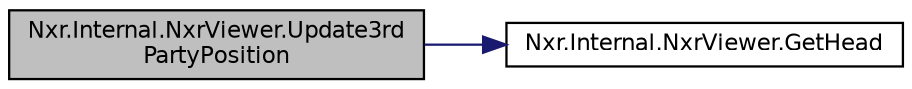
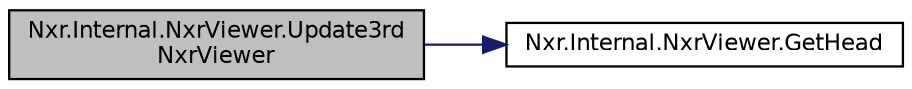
node "Nxr.Internal.NxrViewer.Update3rd PartyPosition": label "Nxr.Internal.NxrViewer.Update3rd PartyPosition" -> "Nxr.Internal.NxrViewer.Update3rd NxrViewer"
